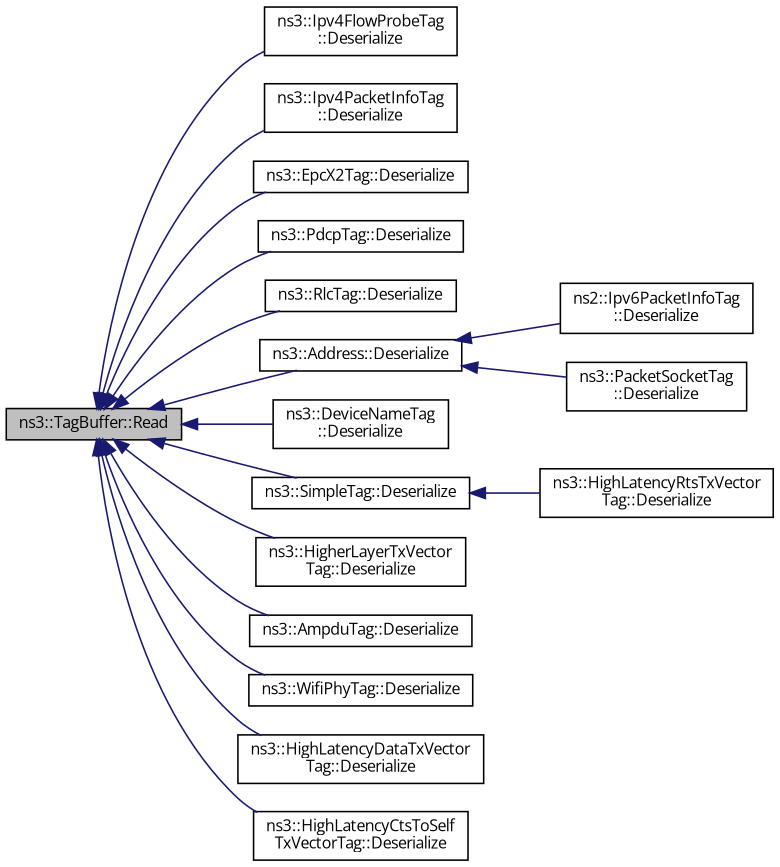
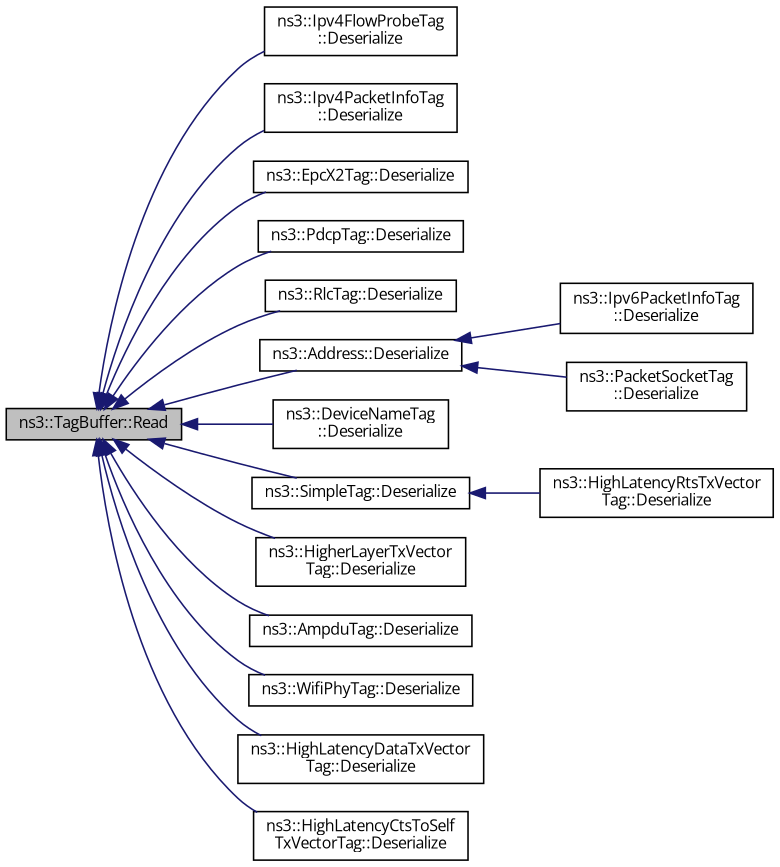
node "ns2::Ipv6PacketInfoTag ::Deserialize": label "ns2::Ipv6PacketInfoTag ::Deserialize" -> "ns3::Ipv6PacketInfoTag ::Deserialize"
